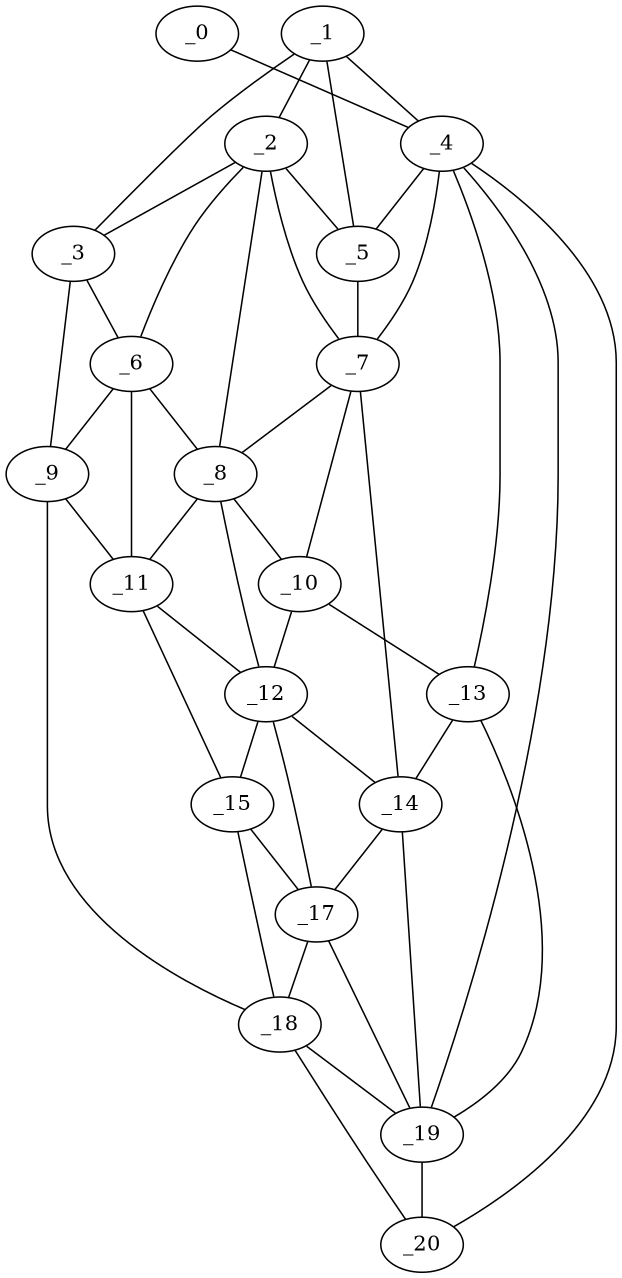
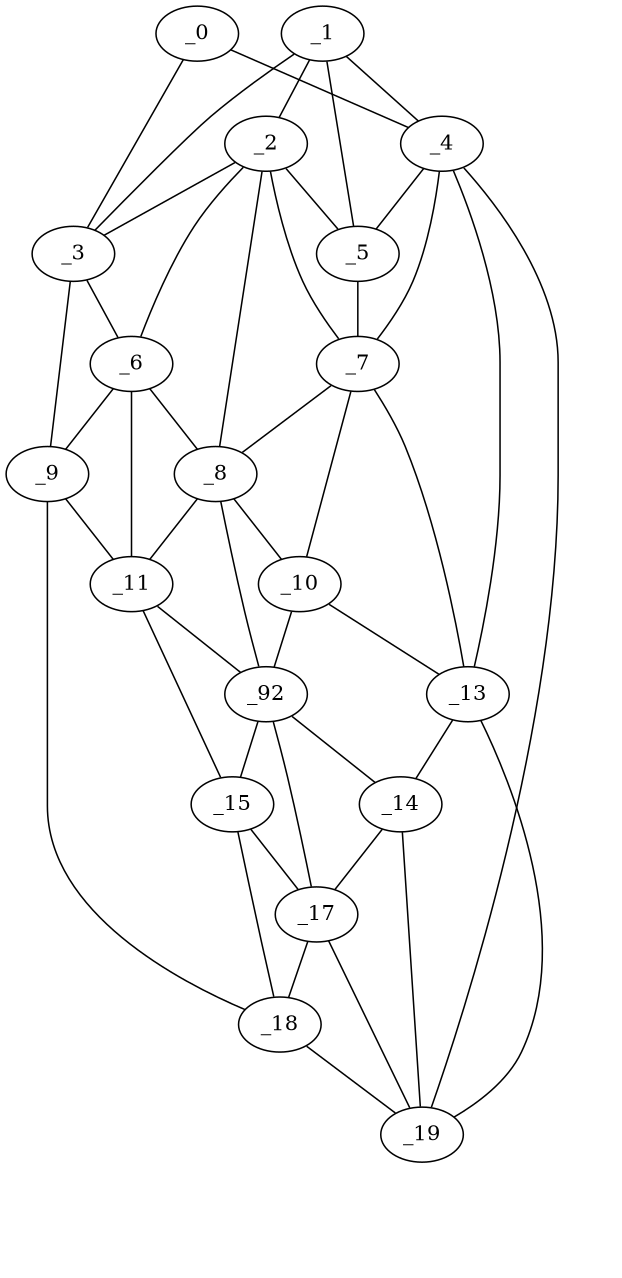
edge "_0" -- "_3": added
edge "_7" -- "_14": now "_7" -- "_13"
node "_12": label "_12" -> "_92"
node "_20": removed
